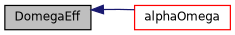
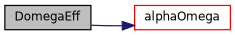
edge "alphaOmega" -> "DomegaEff": reversed
